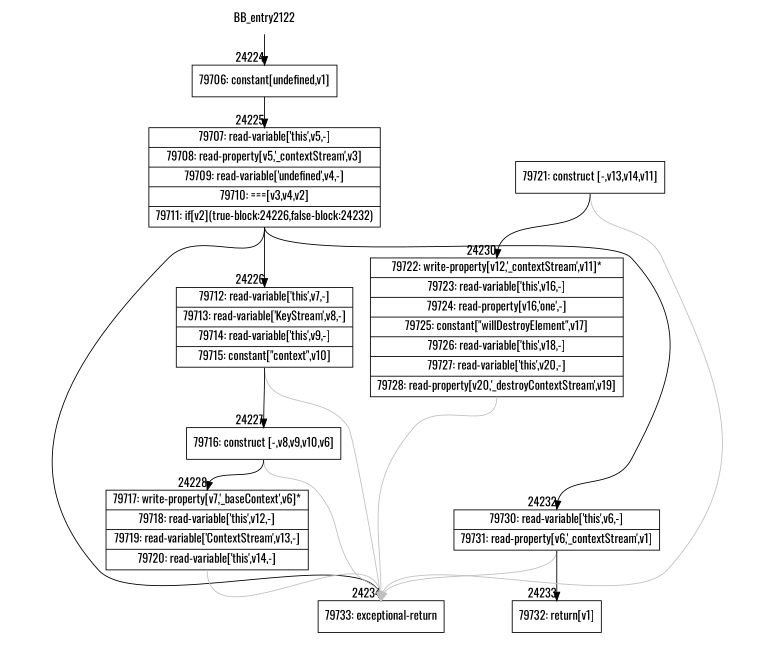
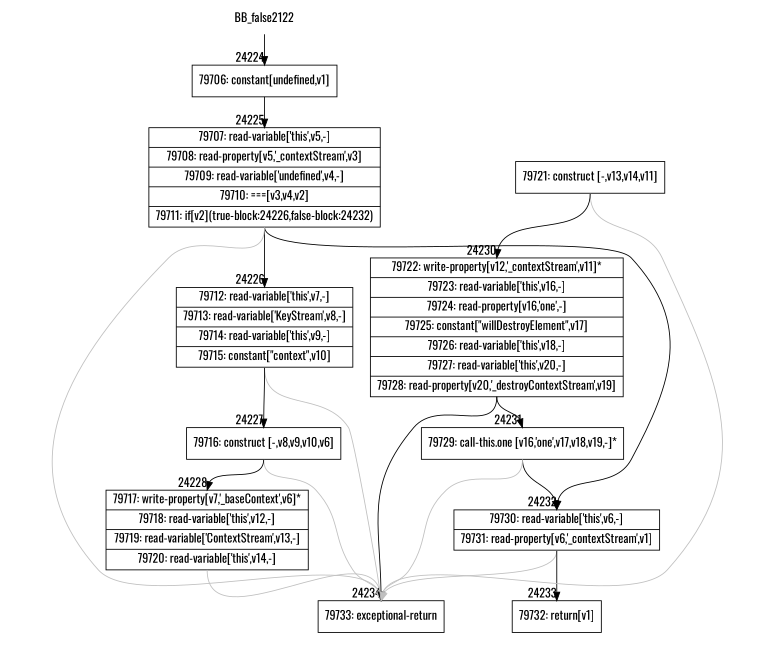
node "BB_entry2122": label "BB_entry2122" -> "BB_false2122"
node "79729: call-this.one [v16,'one',v17,v18,v19,-]*": added
edge "79722: write-property[v12,'_contextStream',v11]*" -> "79733: exceptional-return": color gray -> black
edge "79707: read-variable['this',v5,-]" -> "79733: exceptional-return": color black -> gray
